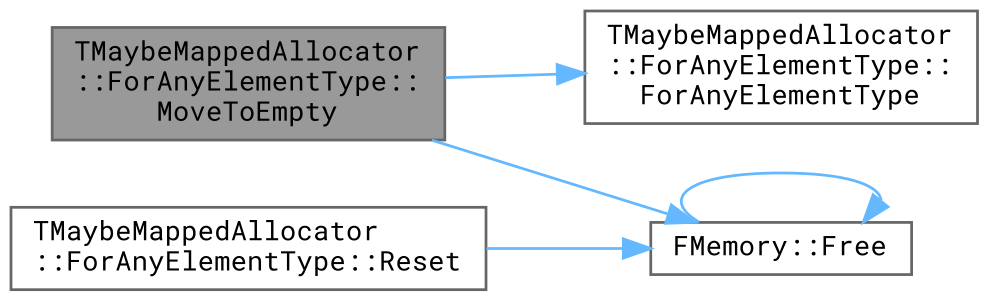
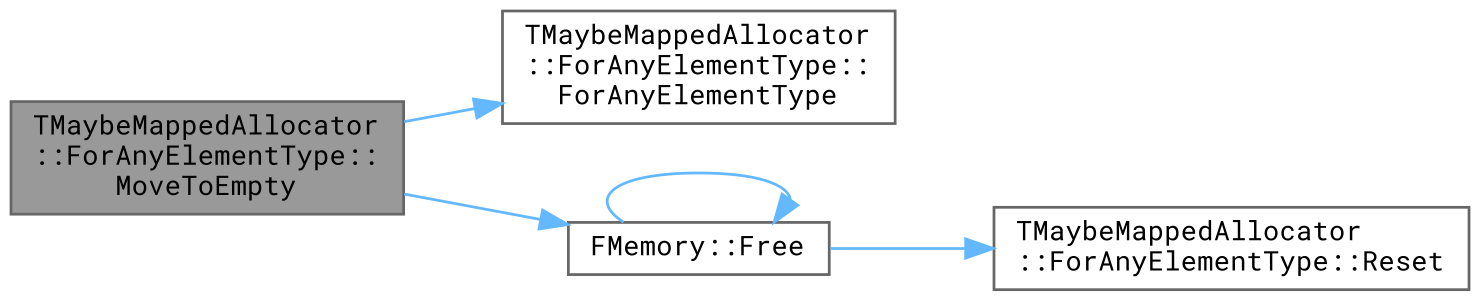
edge "TMaybeMappedAllocator ::ForAnyElementType::Reset" -> "FMemory::Free": reversed
